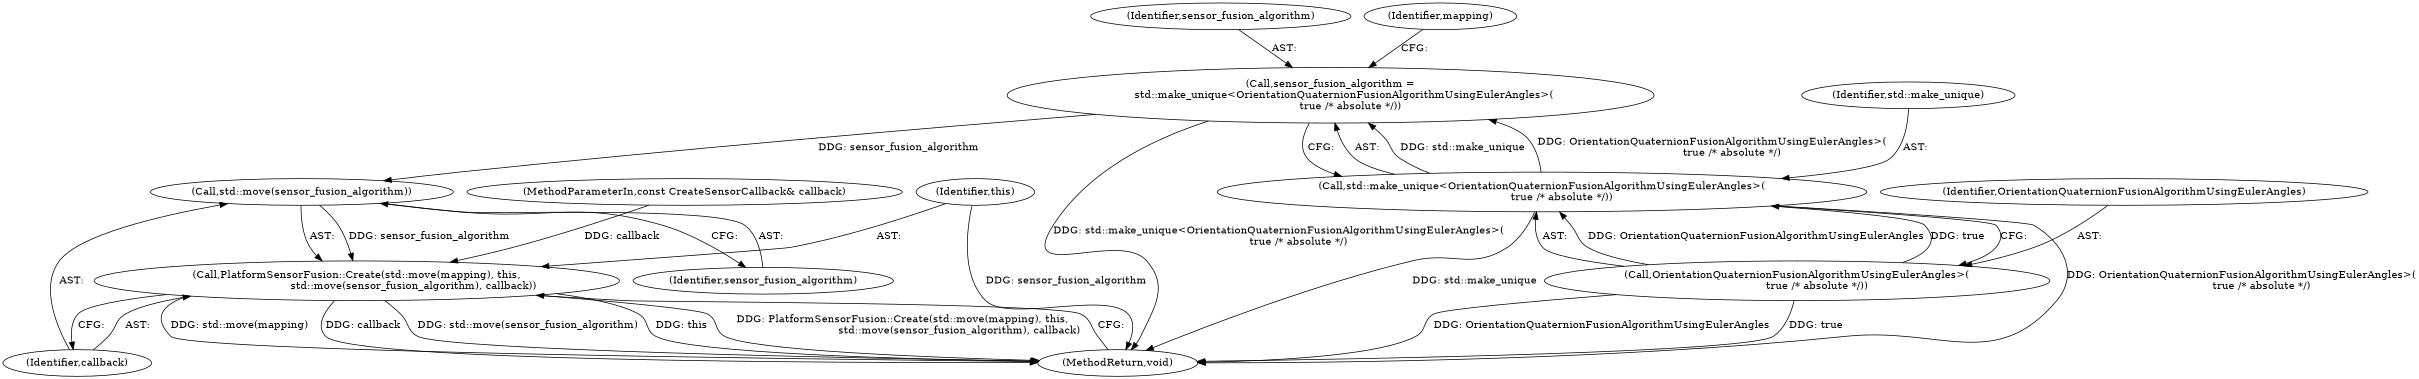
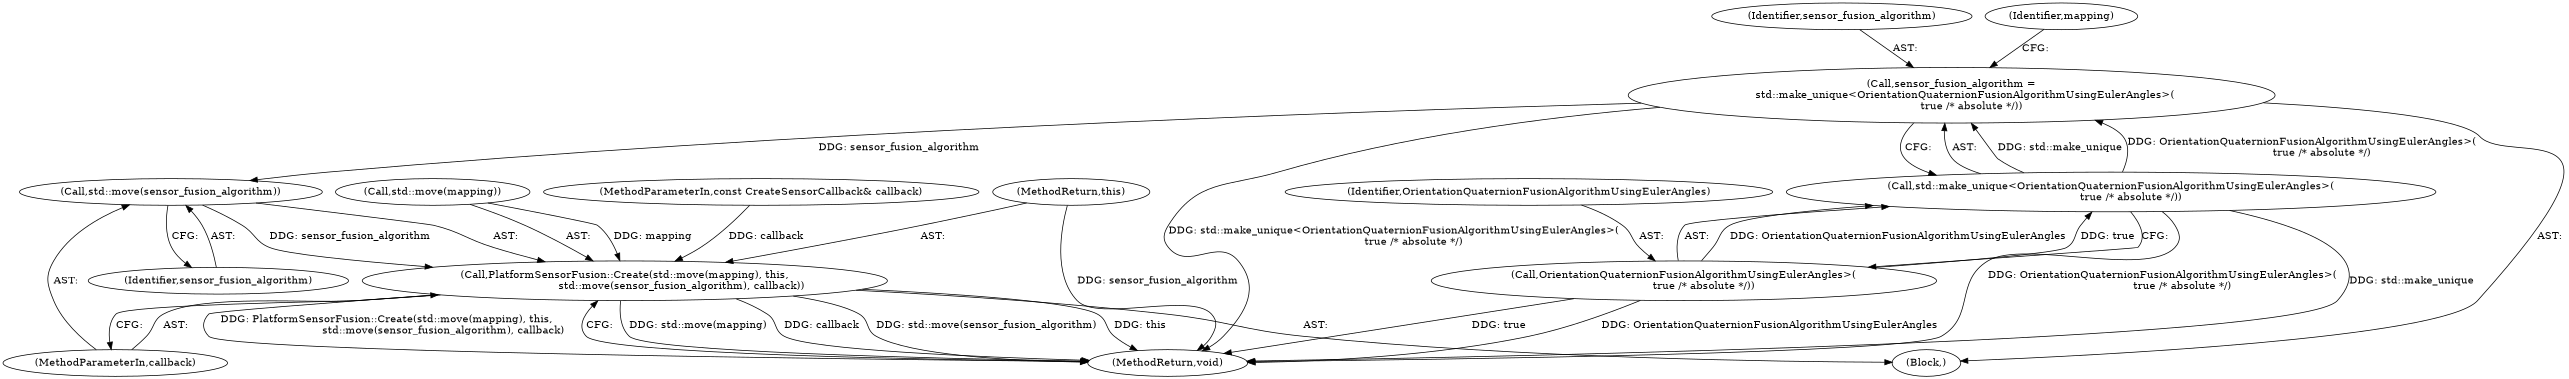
node "(Identifier,std::make_unique)": removed
node "(Call,std::move(mapping))": added
node "(Identifier,this)": label "(Identifier,this)" -> "(MethodReturn,this)"
node "(Identifier,callback)": label "(Identifier,callback)" -> "(MethodParameterIn,callback)"
node "(Block,)": added
